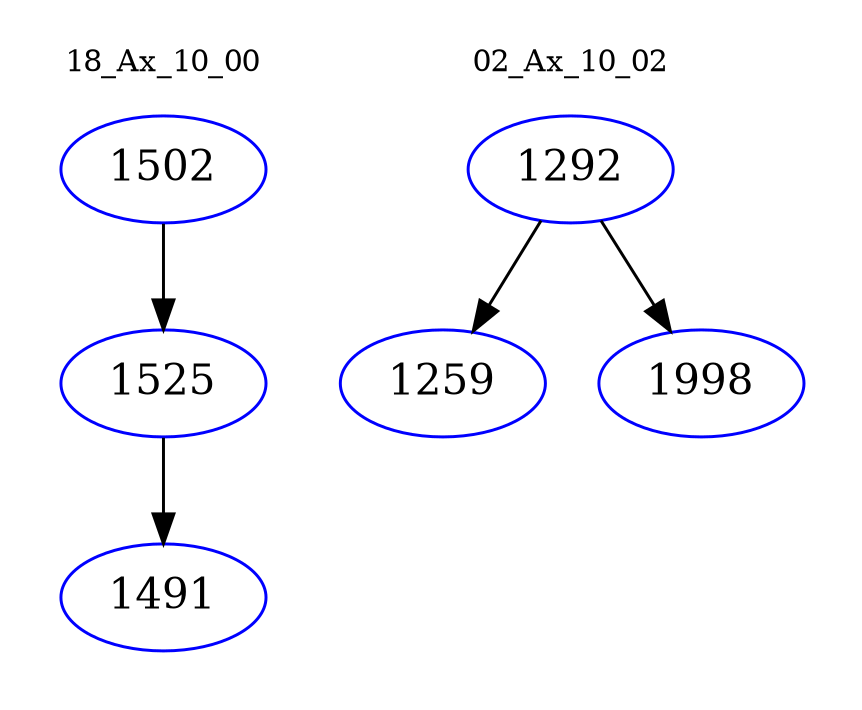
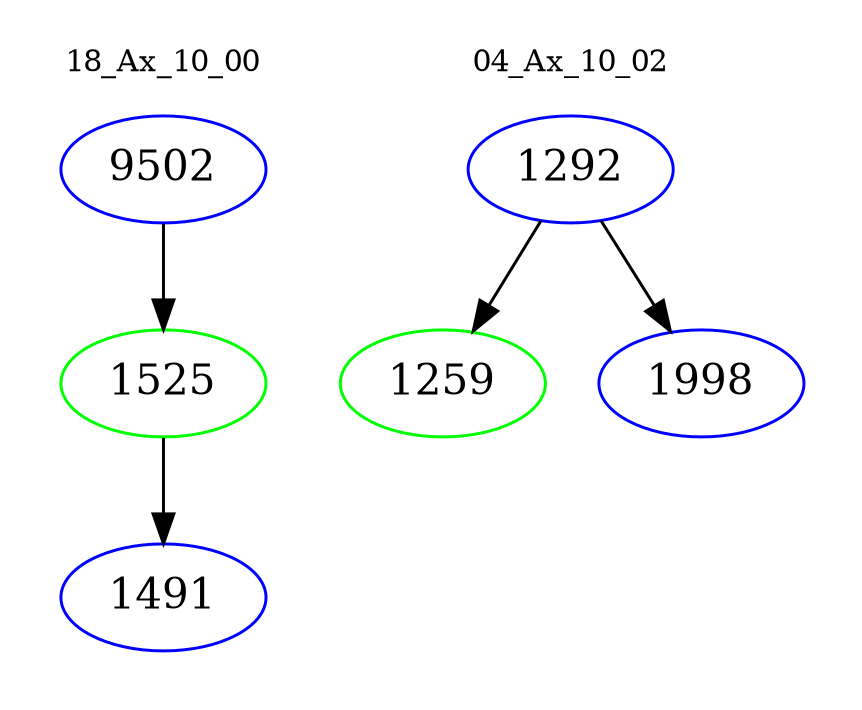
cluster "02_Ax_10_02": label "02_Ax_10_02" -> "04_Ax_10_02"
node "1502": label "1502" -> "9502"
node "1525": color blue -> green
node "1259": color blue -> green
